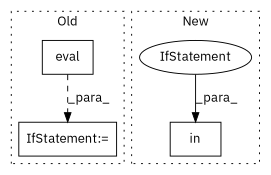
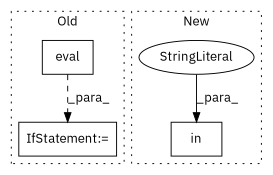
node "IfStatement": label "IfStatement" -> "StringLiteral"
